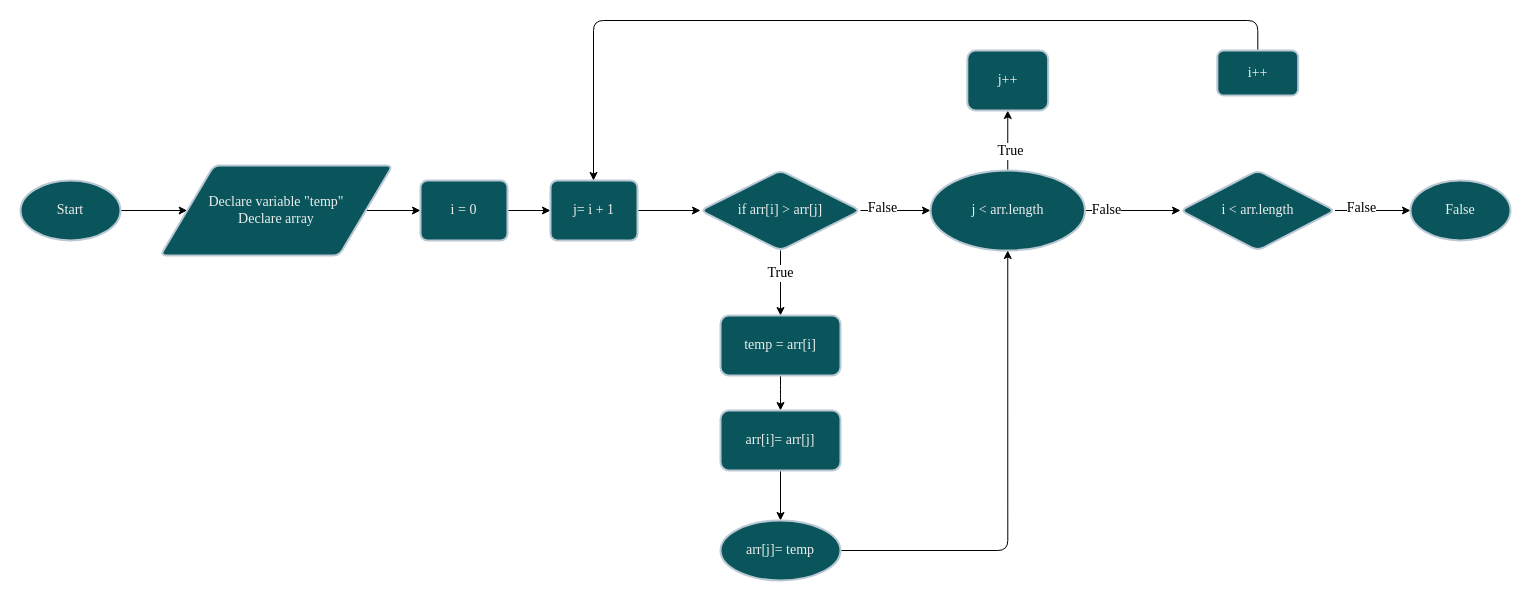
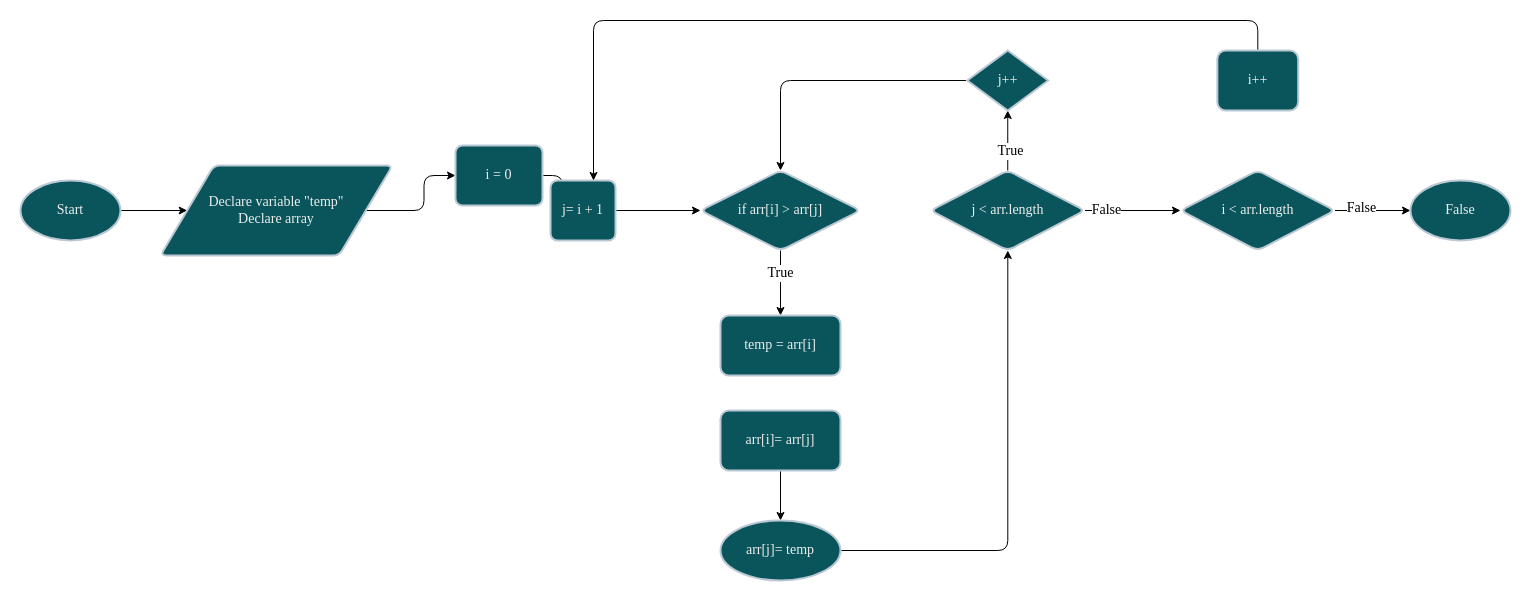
node "i++": size 81x45 -> 81x60
edge "j++" -> "if arr[i] > arr[j]": added
node "j++": shape rounded rectangle -> diamond
node "i = 0": moved (464, 211) -> (499, 176)
node "j= i + 1": size 87x60 -> 65x60
edge "if arr[i] > arr[j]" -> "j < arr.length": removed, label "False"
node "j < arr.length": shape ellipse -> diamond
edge "temp = arr[i]" -> "arr[i]= arr[j]": removed
